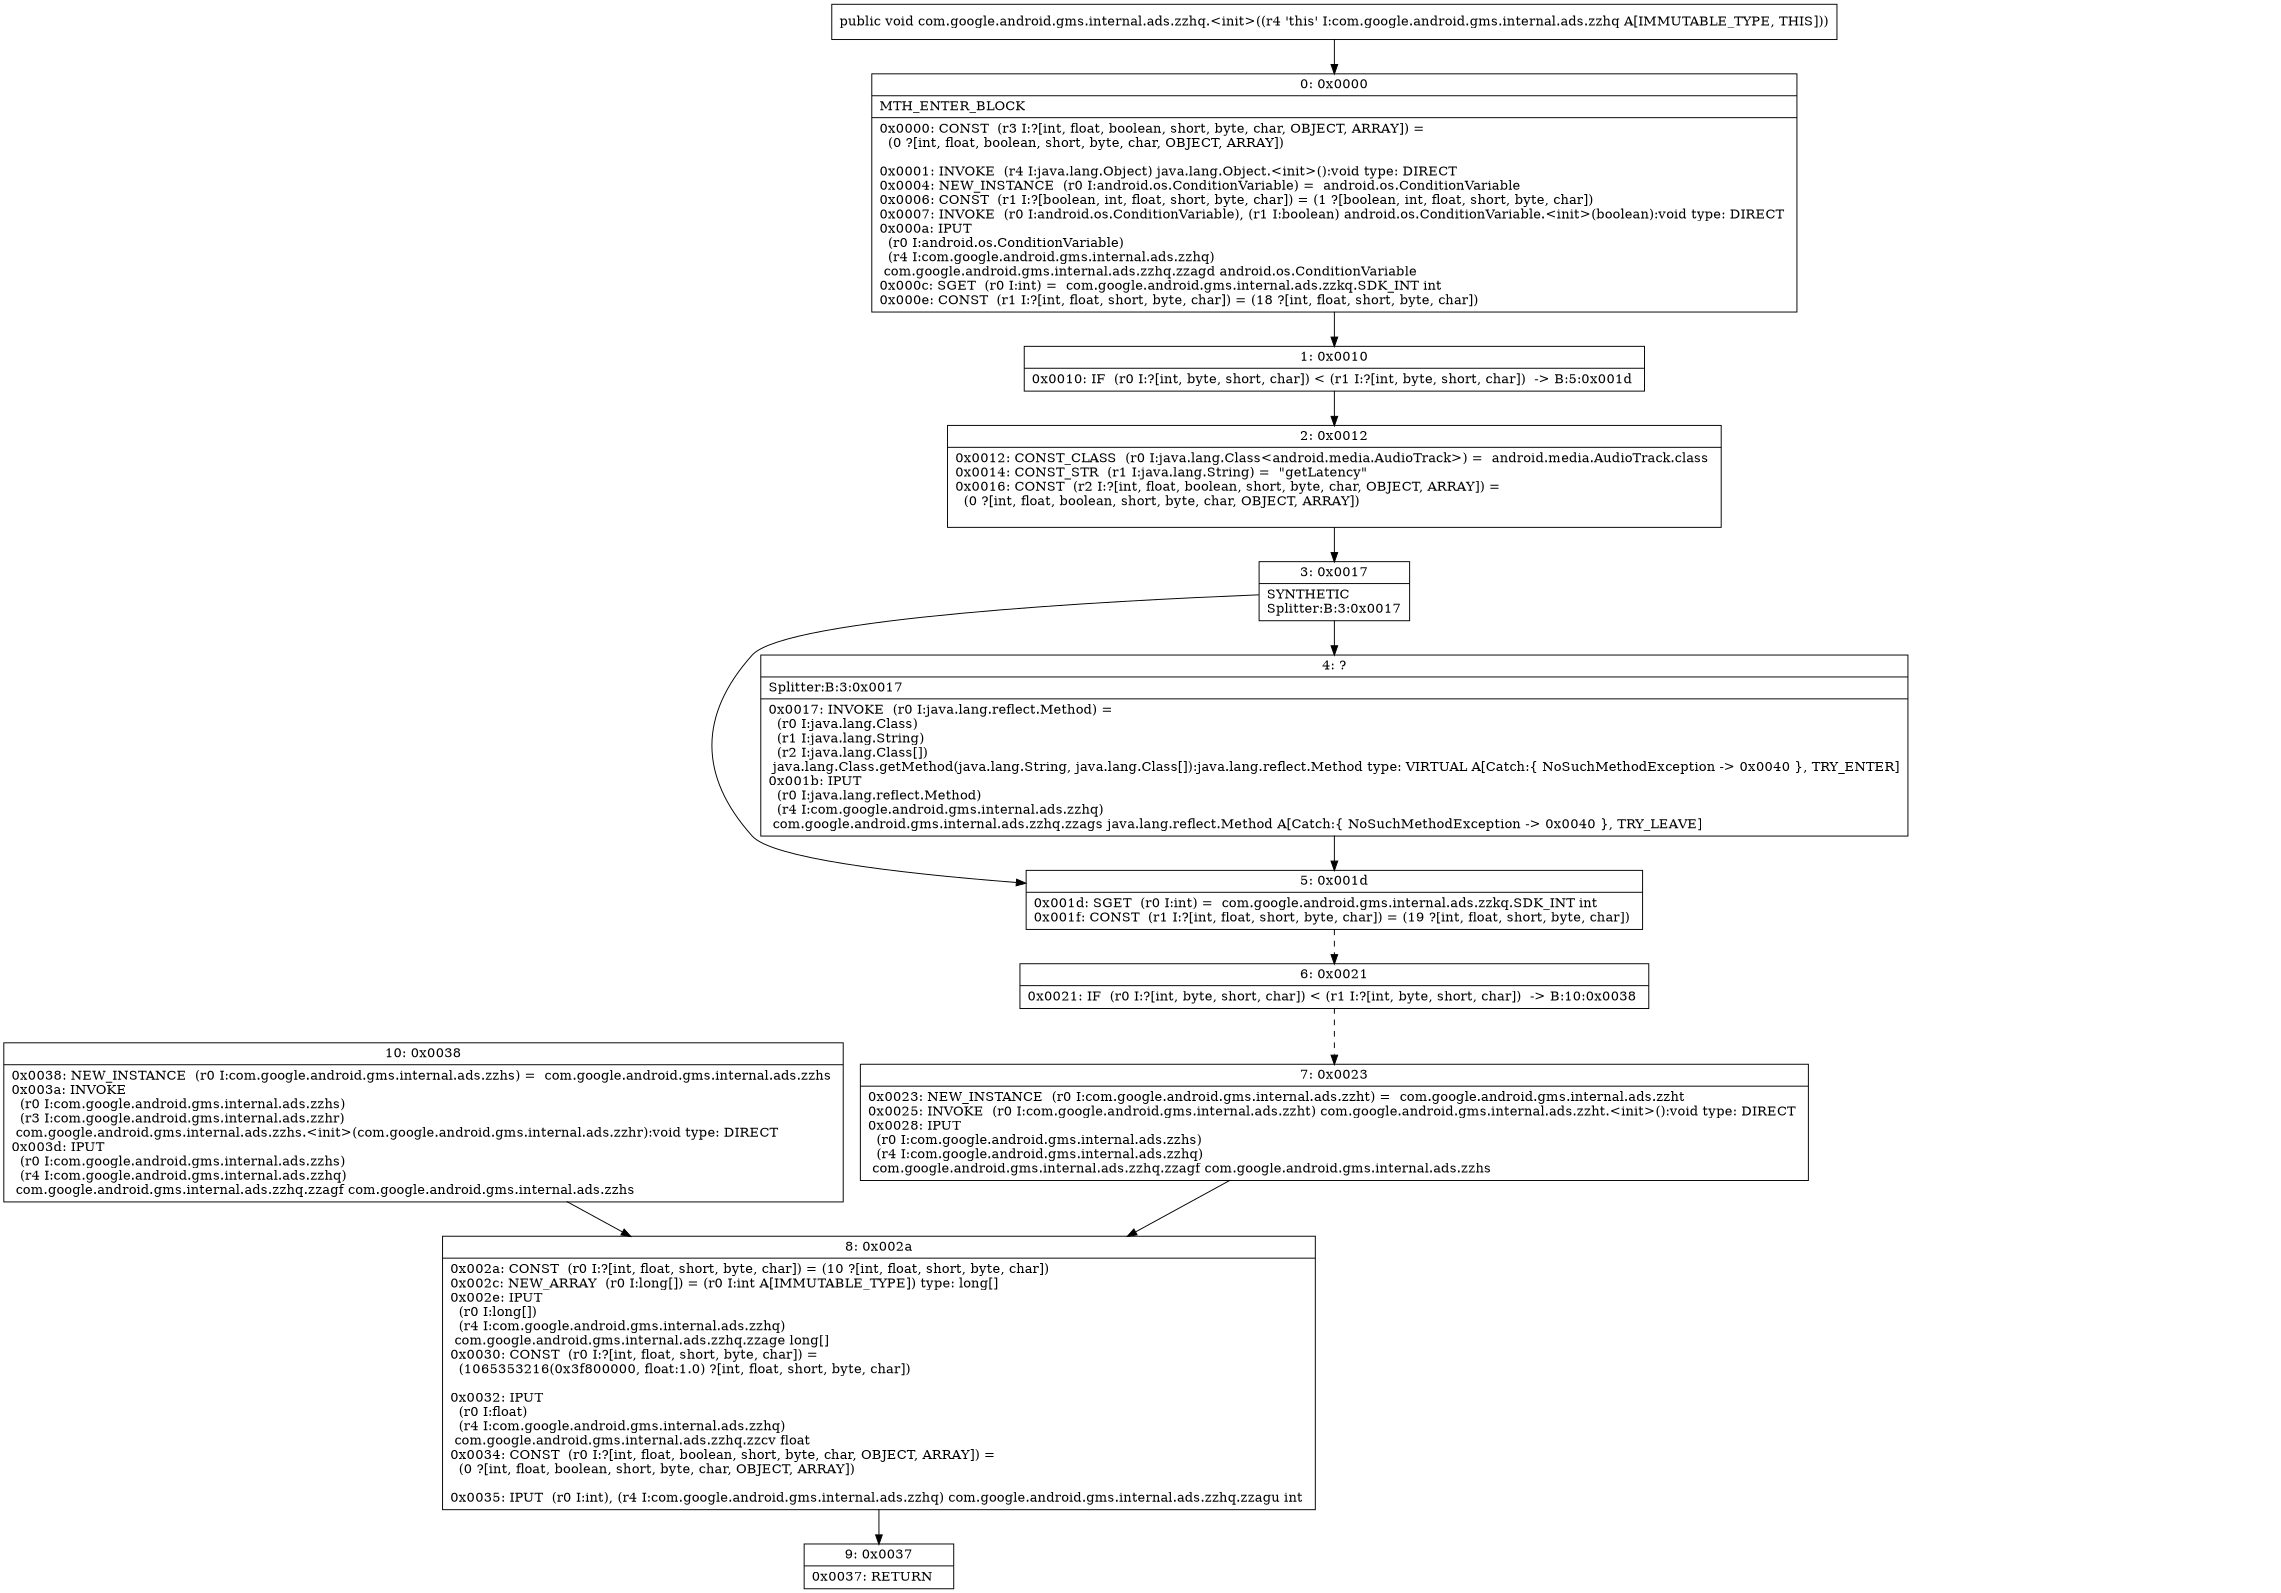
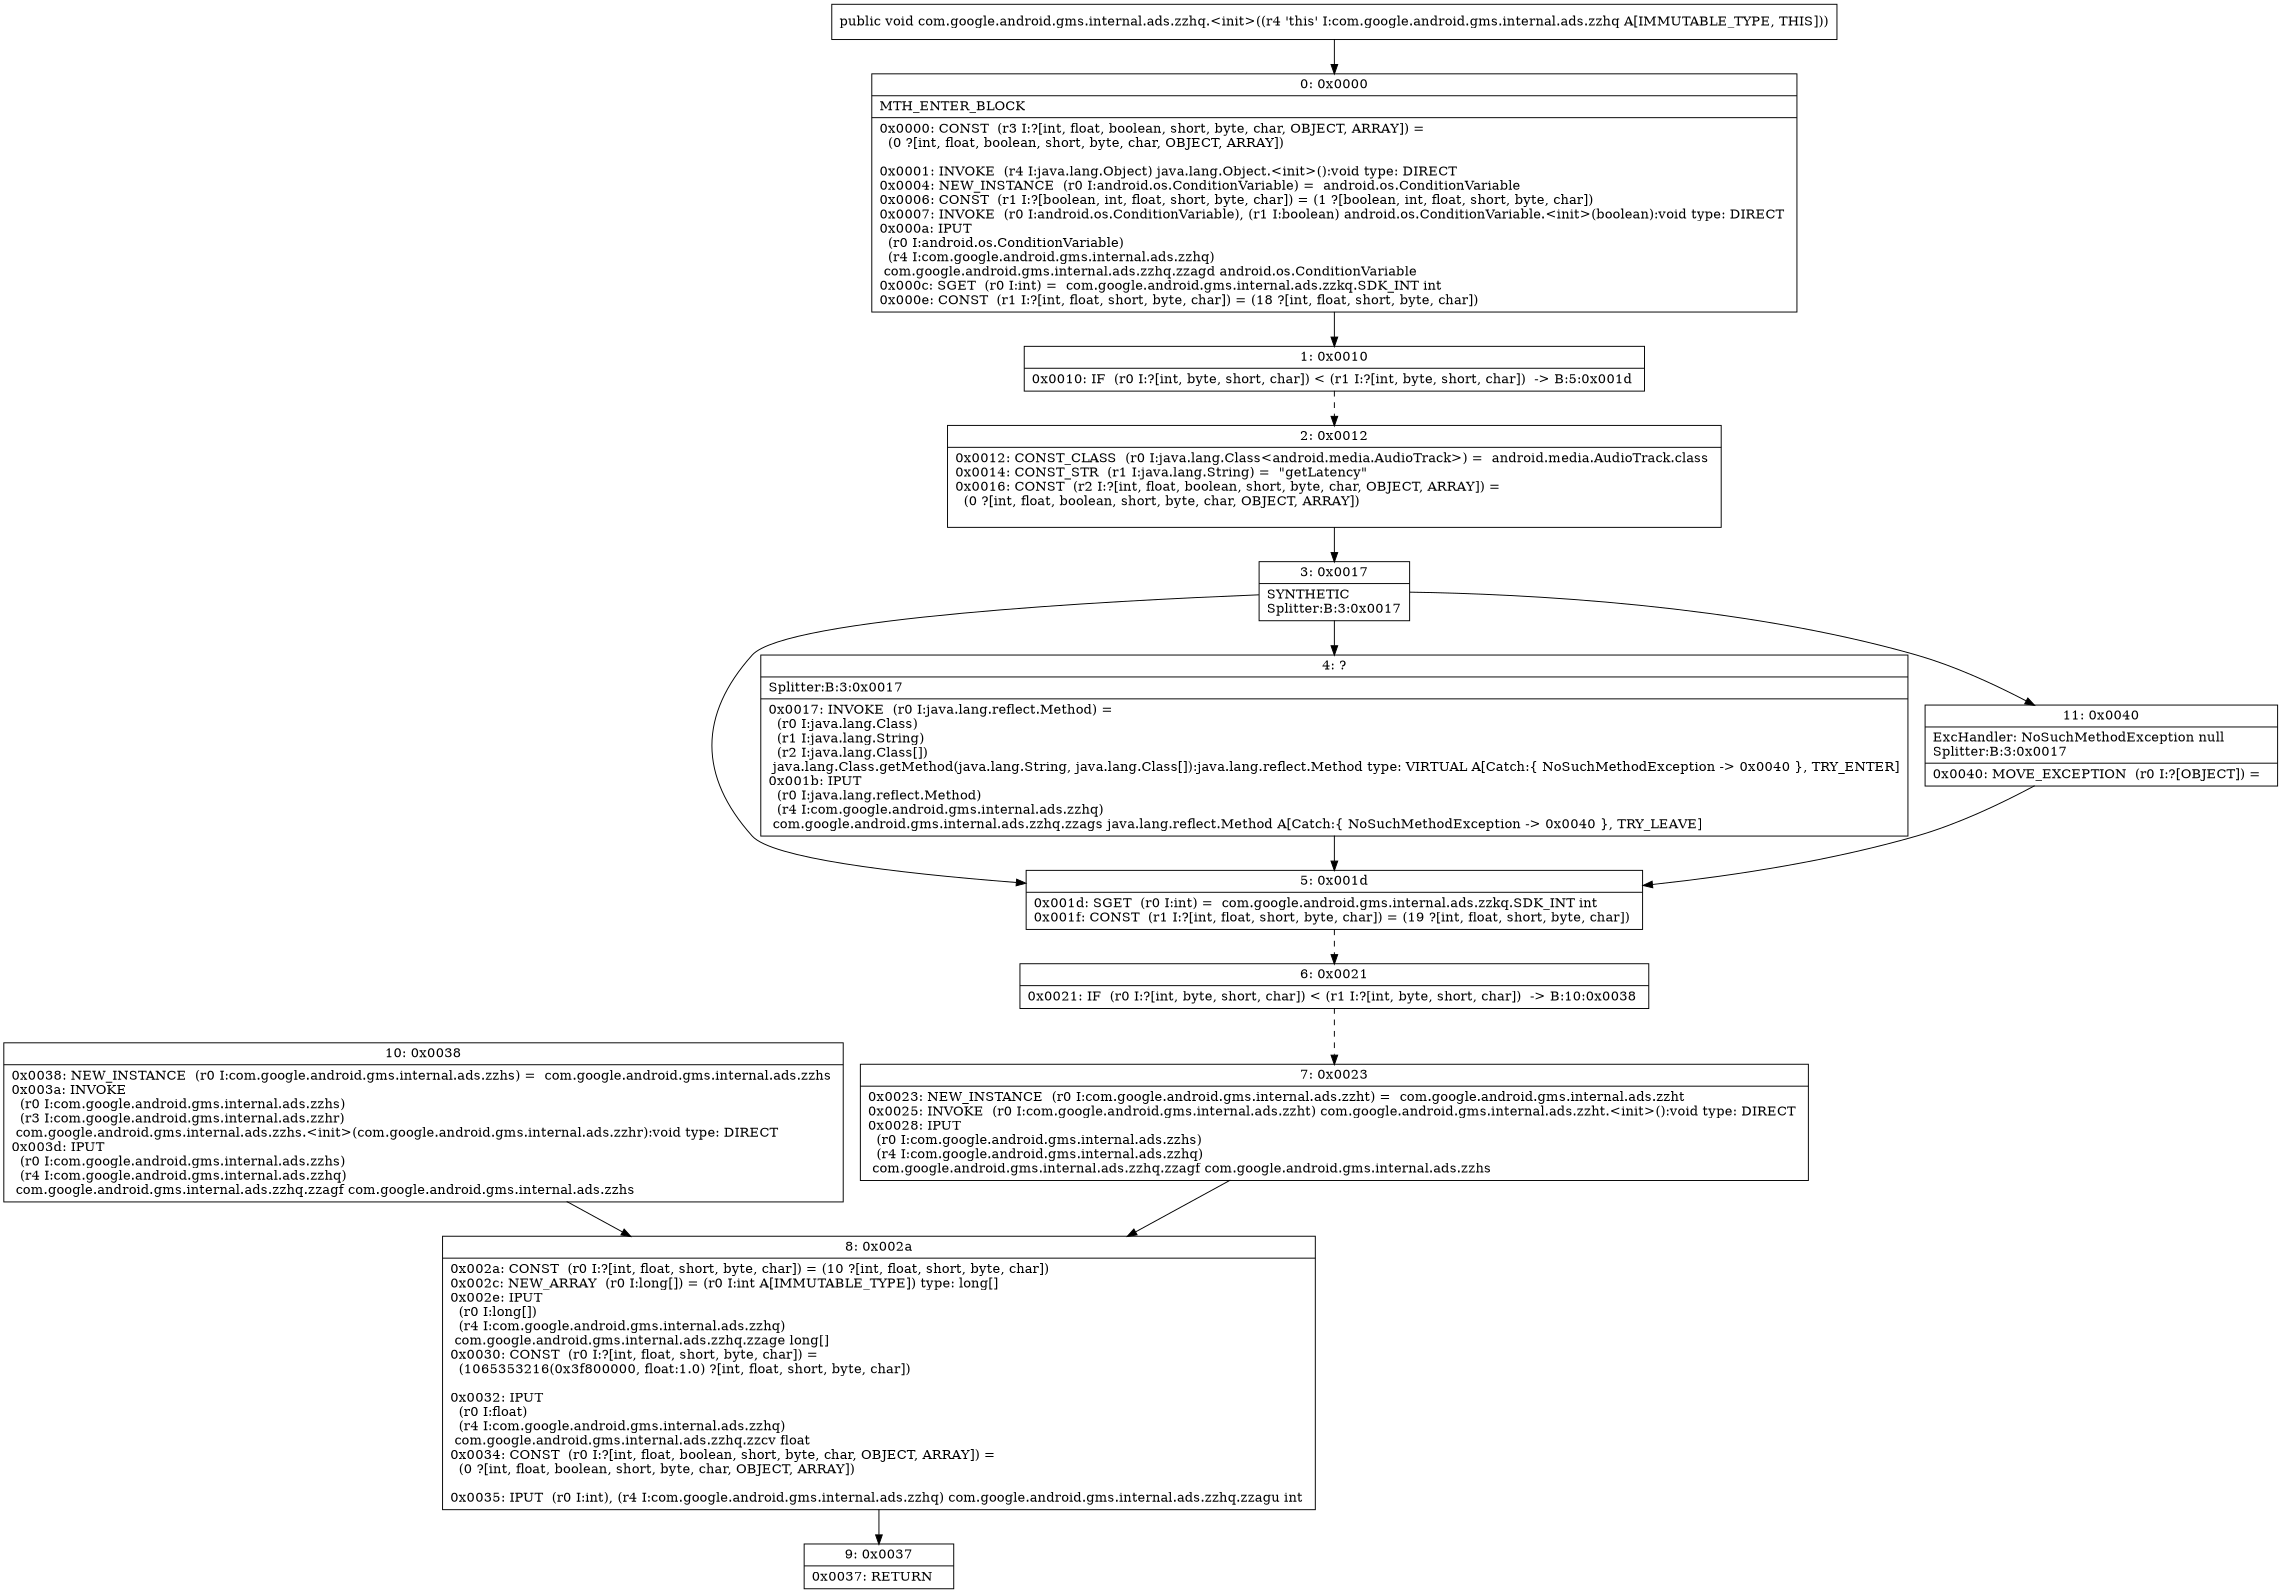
edge "1: 0x0010" -> "2: 0x0012": style solid -> dashed
node "11: 0x0040": added
